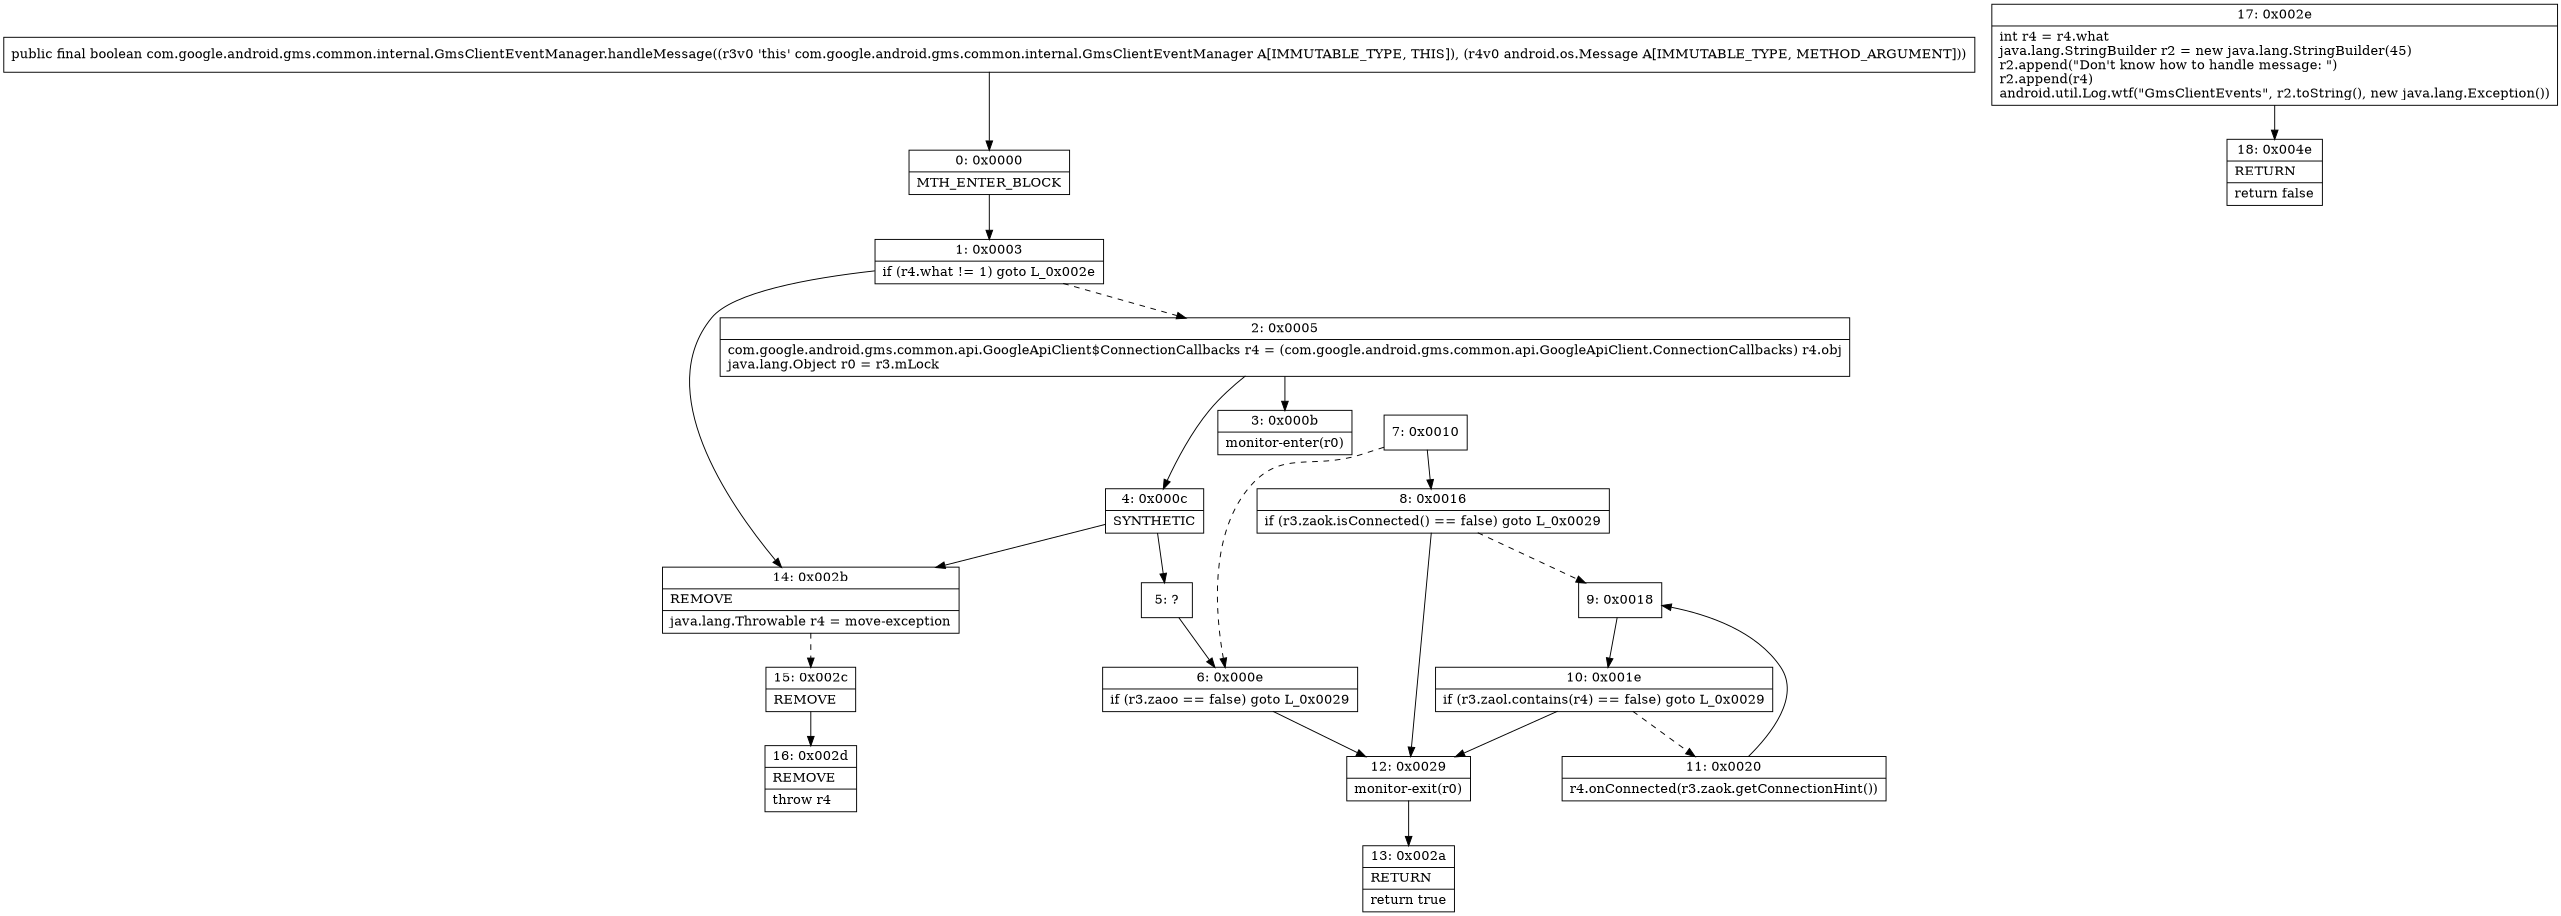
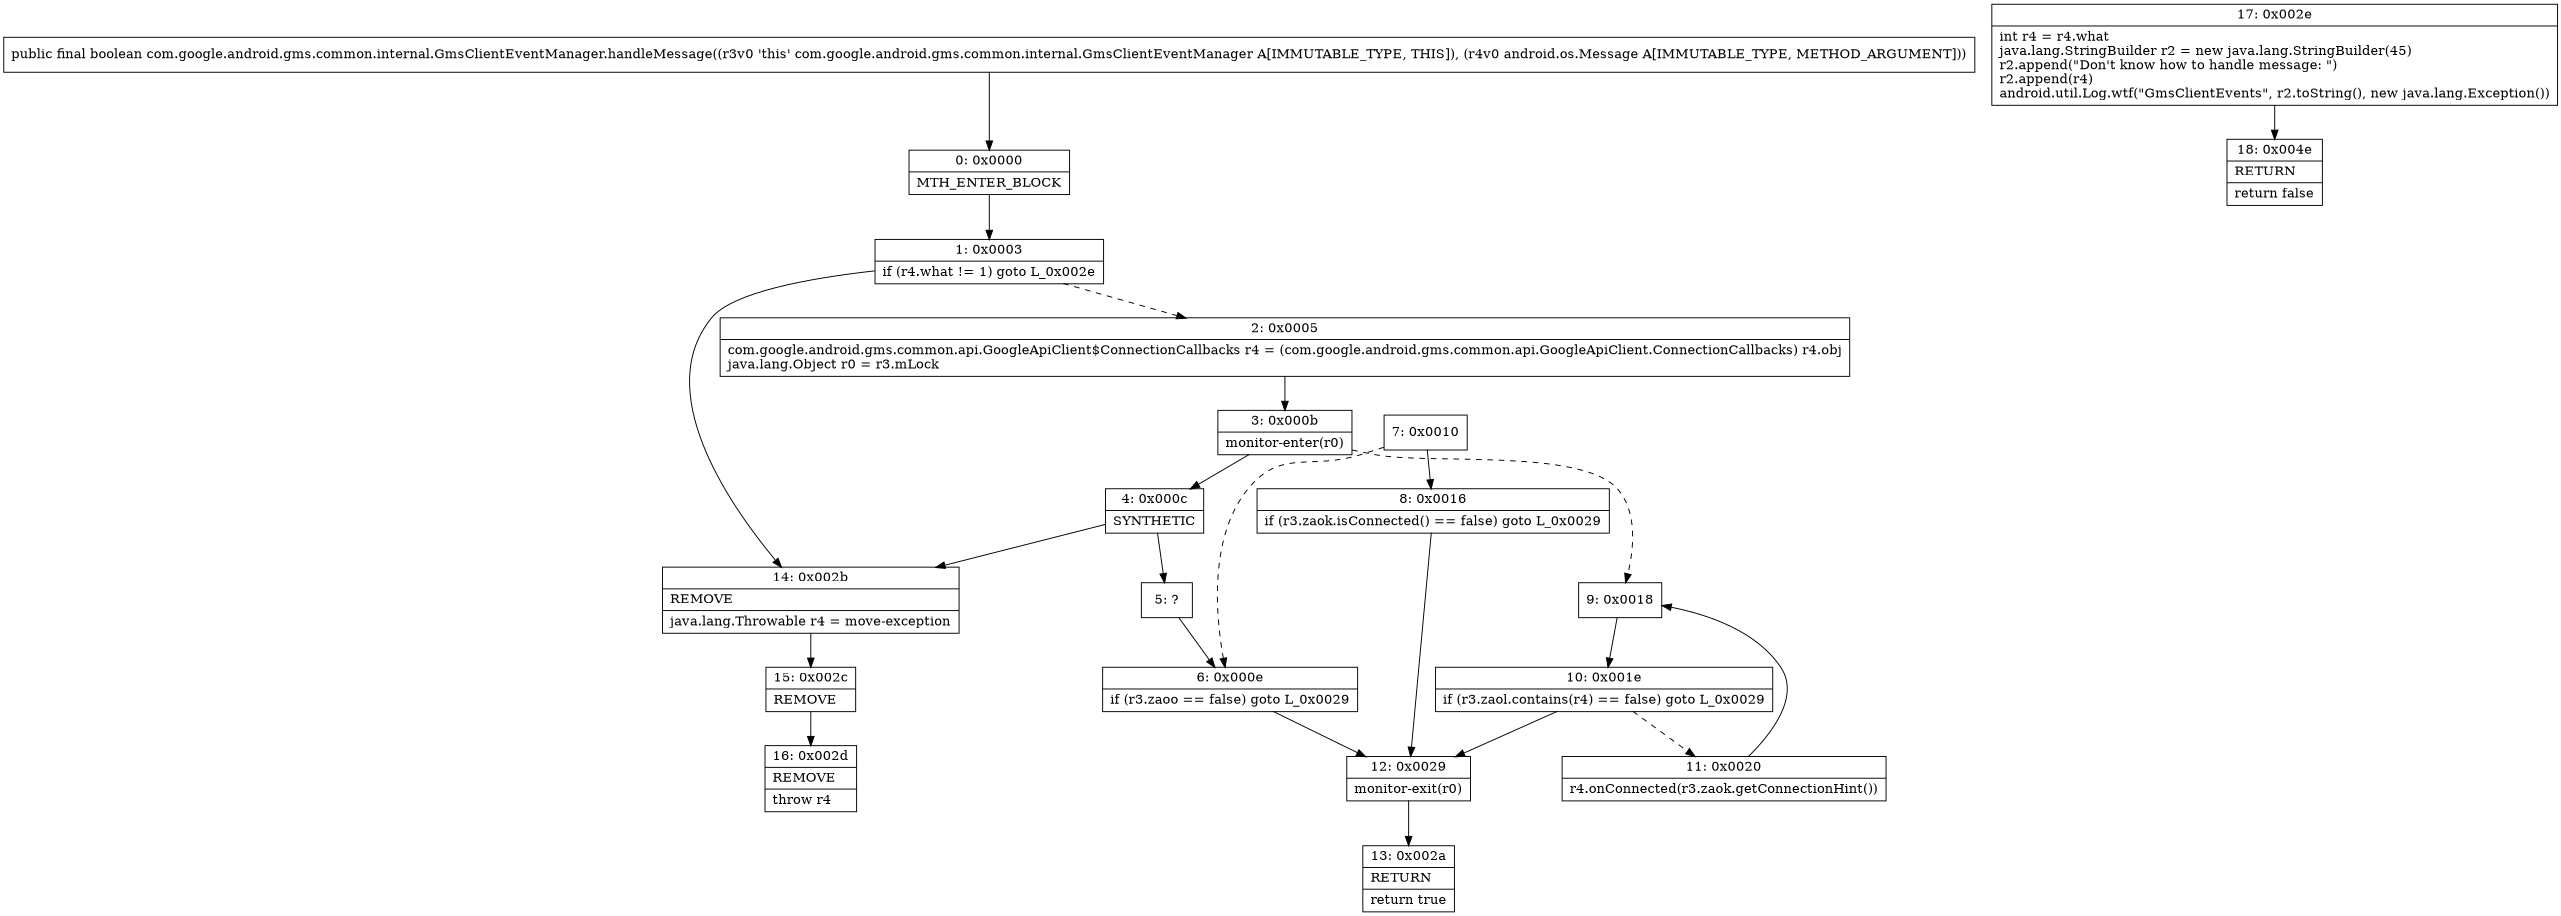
edge "2: 0x0005" -> "4: 0x000c": now "3: 0x000b" -> "4: 0x000c"
edge "8: 0x0016" -> "9: 0x0018": now "3: 0x000b" -> "9: 0x0018"
edge "14: 0x002b" -> "15: 0x002c": style dashed -> solid
